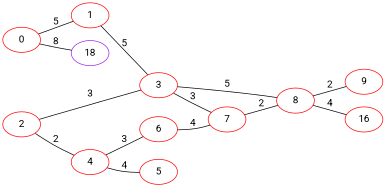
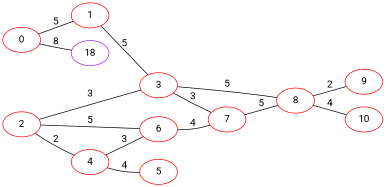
edge "8" -- "7": label "2" -> "5"
node "16": label "16" -> "10"
edge "2" -- "6": added, label "5"
